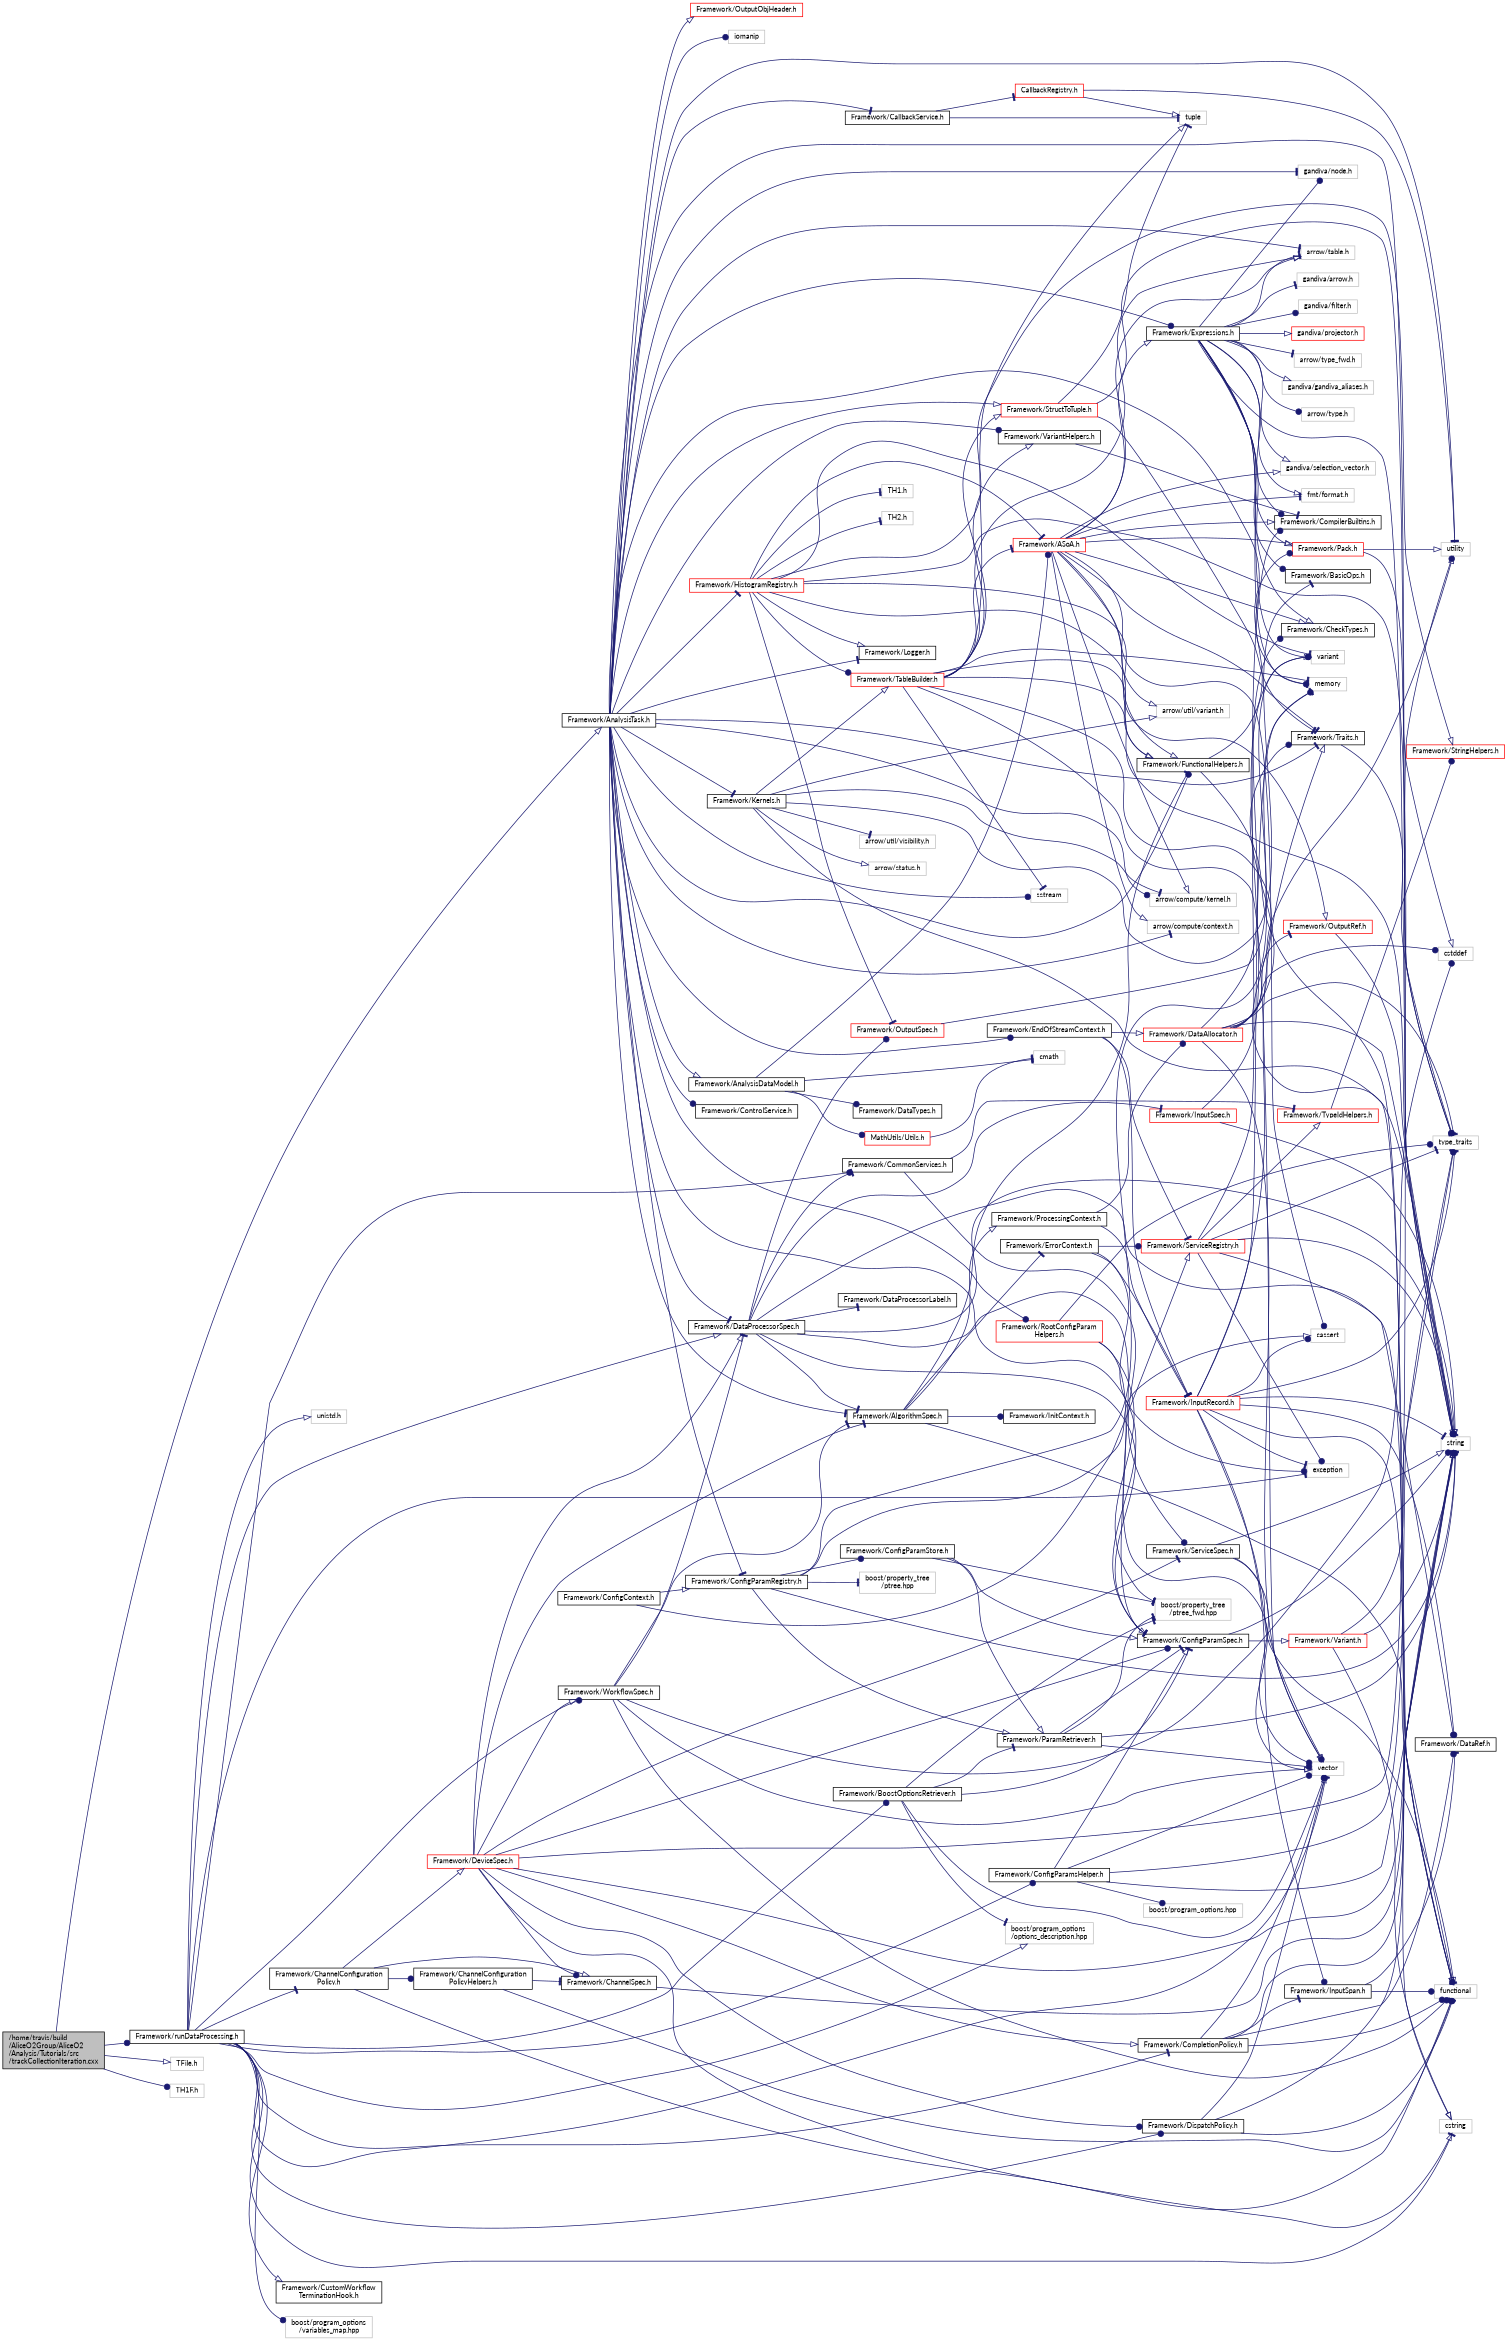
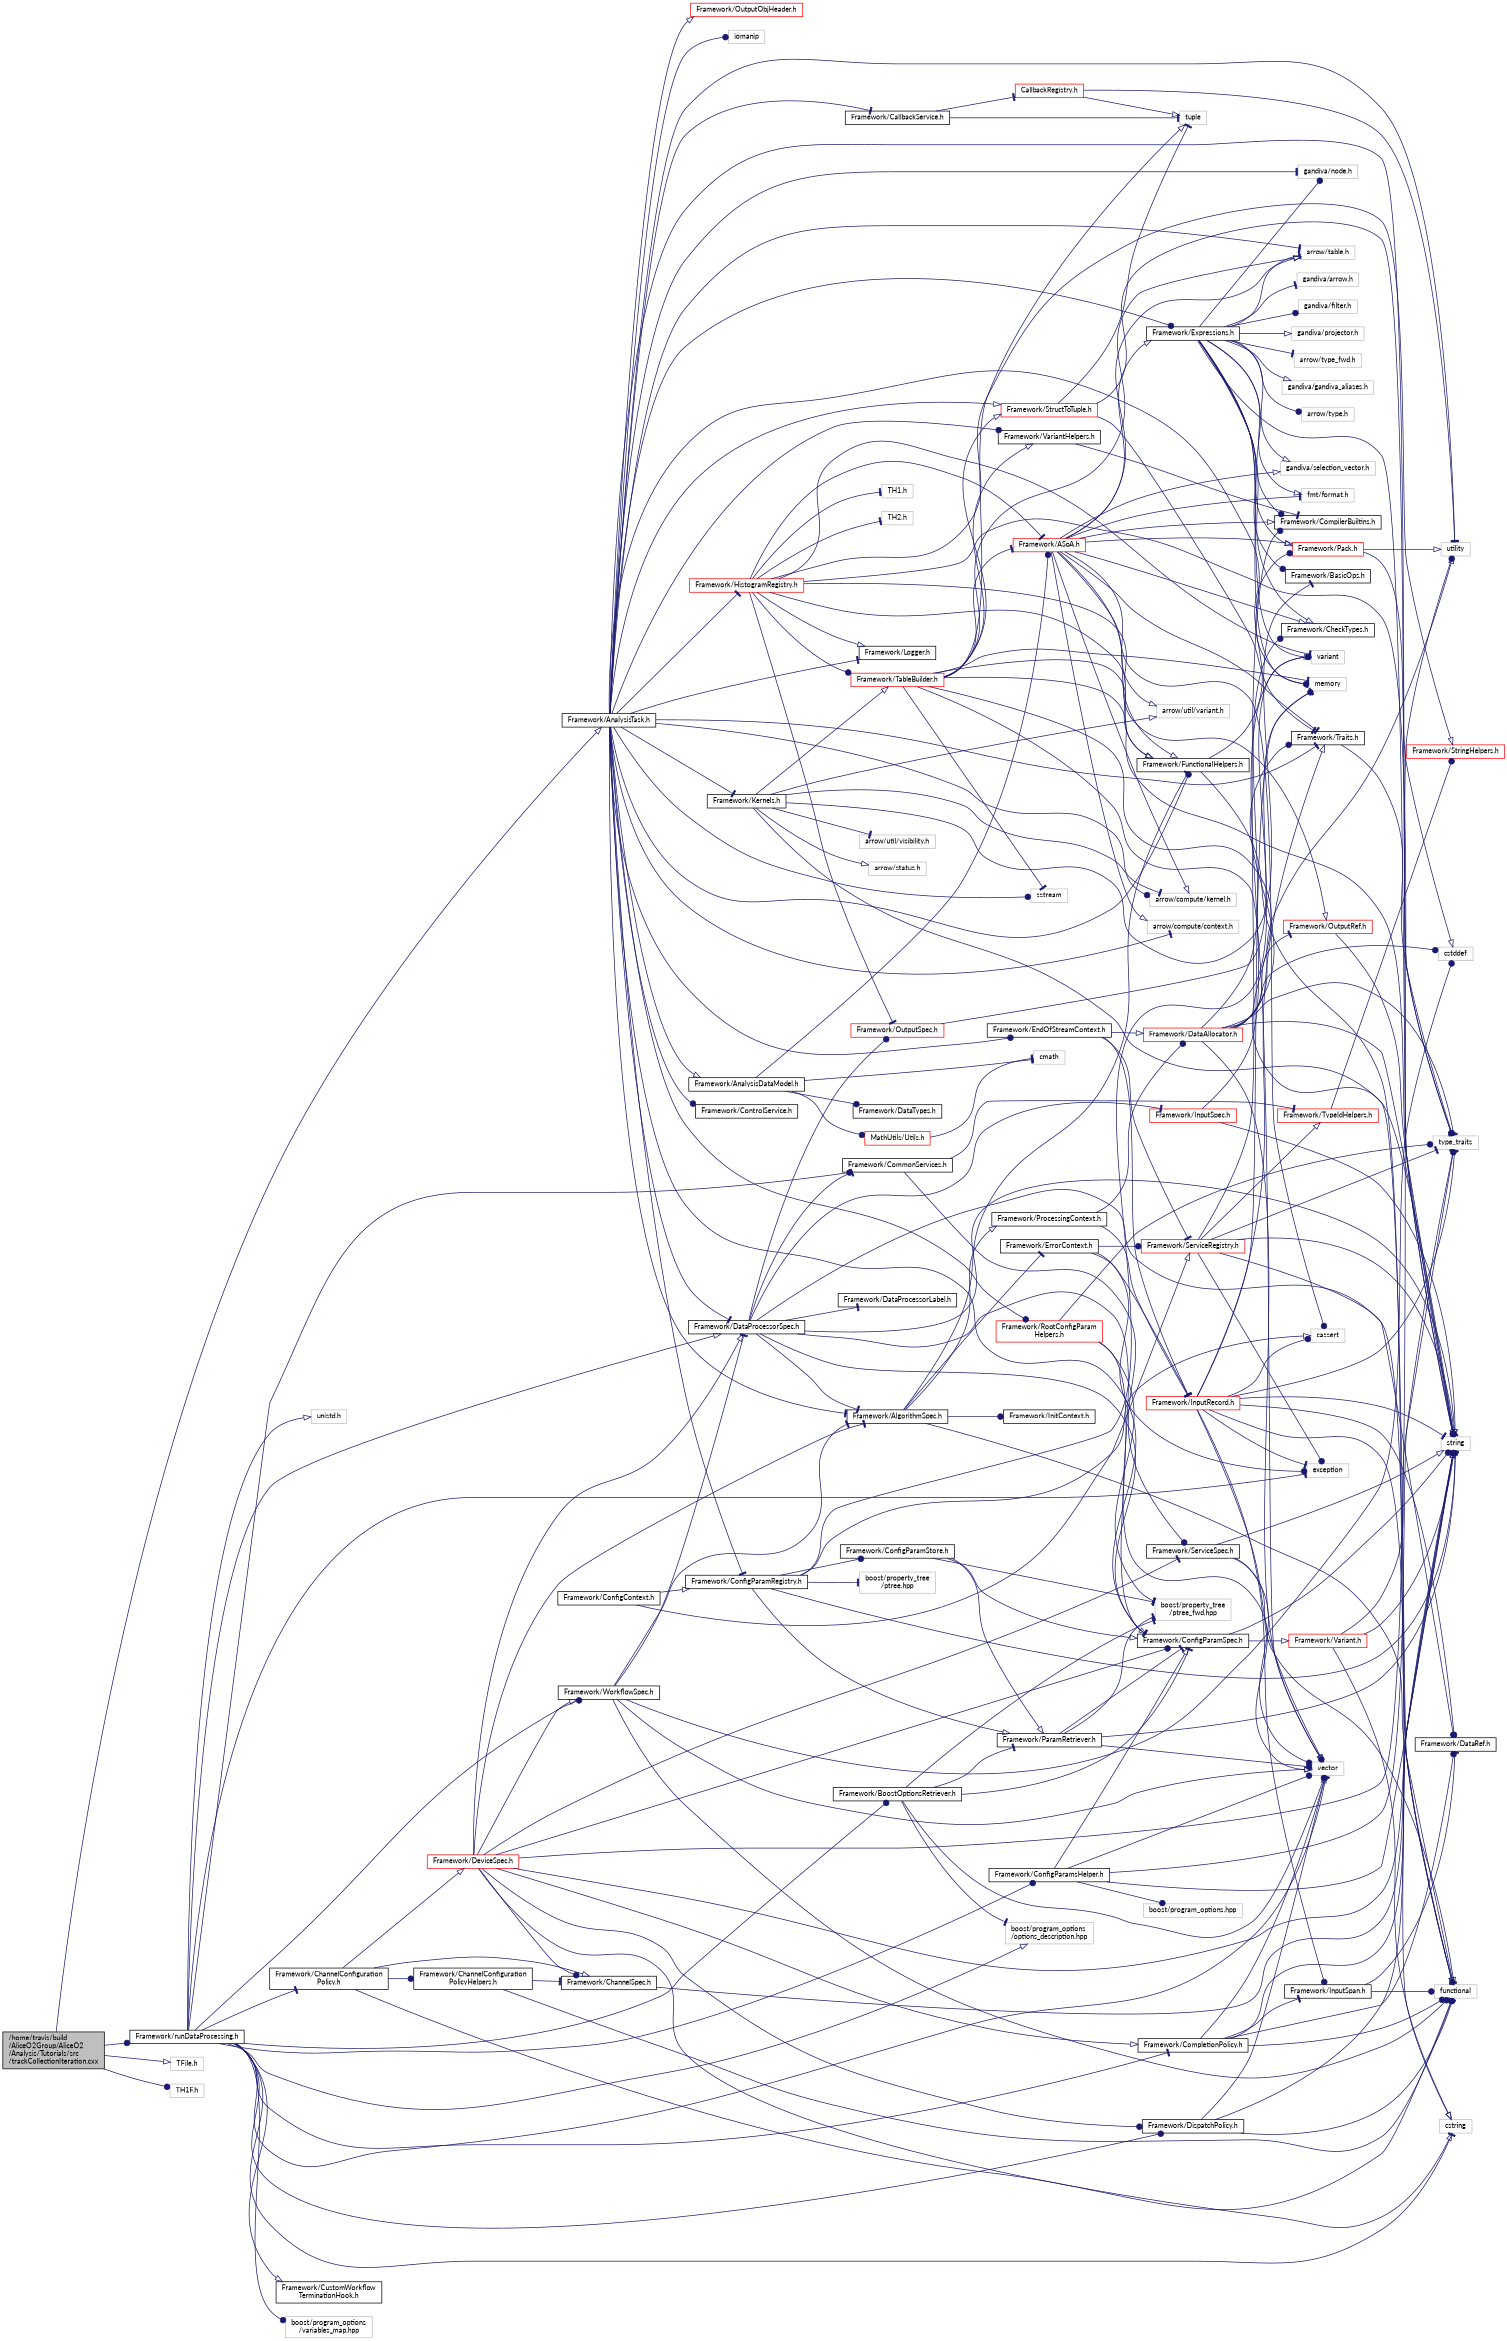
node "gandiva/projector.h": color red -> grey75
